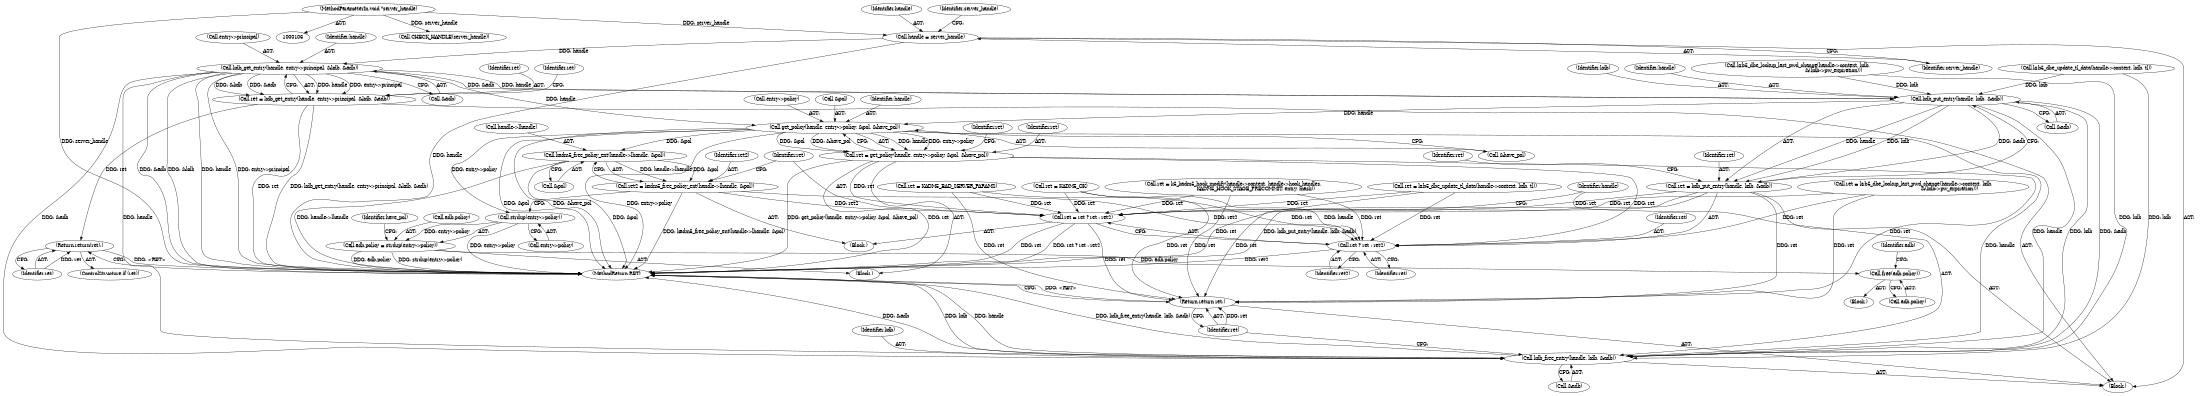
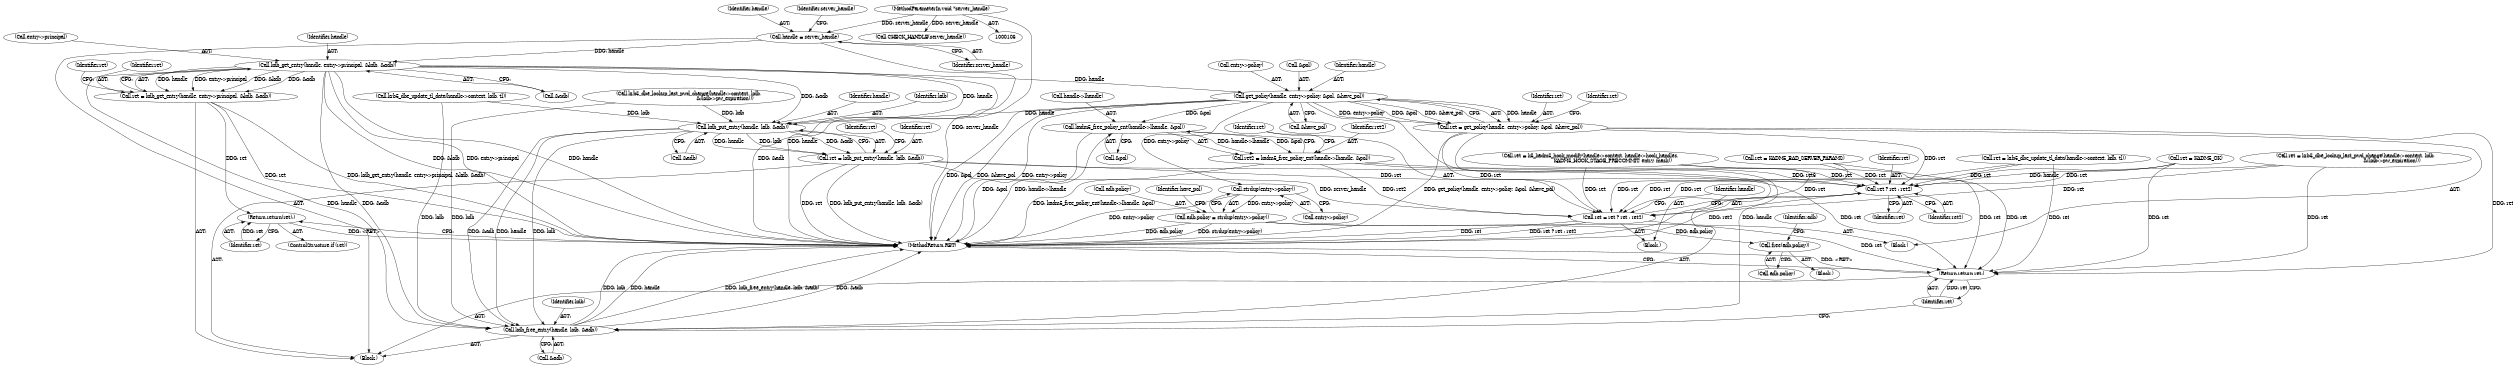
edge "(Call,kdb_put_entry(handle, kdb, &adb))" -> "(Call,get_policy(handle, entry->policy, &pol, &have_pol))": reversed
edge "(Call,ret2 = kadm5_free_policy_ent(handle->lhandle, &pol))" -> "(Call,strdup(entry->policy))": now "(Call,adb.policy = strdup(entry->policy))" -> "(Call,strdup(entry->policy))"
edge "(Call,ret = kdb_put_entry(handle, kdb, &adb))" -> "(Call,ret = ret ? ret : ret2)": label "DDG: ret" -> "DDG: server_handle"
edge "(Call,ret2 = kadm5_free_policy_ent(handle->lhandle, &pol))" -> "(Call,ret ? ret : ret2)": label "DDG: ret2" -> "DDG: ret6"
edge "(Call,ret = kdb_put_entry(handle, kdb, &adb))" -> "(Call,ret ? ret : ret2)": label "AST: " -> "DDG: ret"
